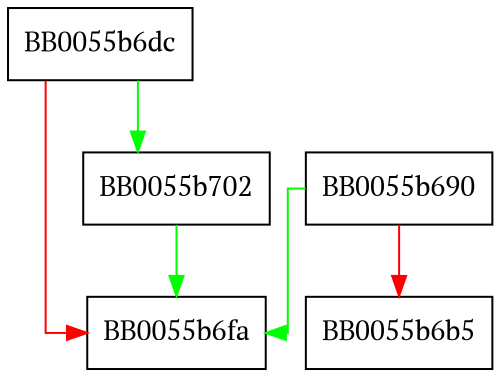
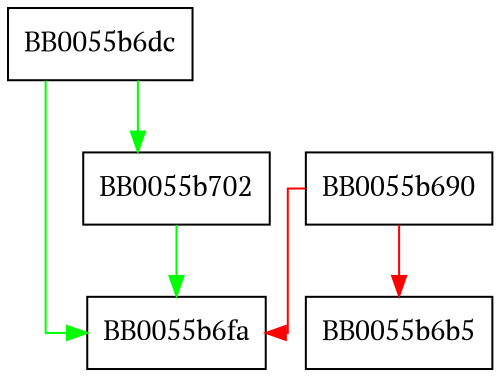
edge "BB0055b6dc" -> "BB0055b6fa": color red -> green
edge "BB0055b690" -> "BB0055b6fa": color green -> red
